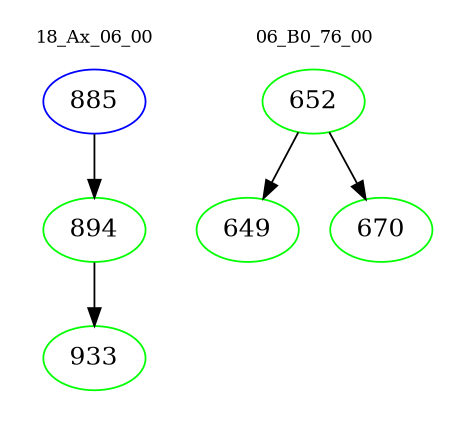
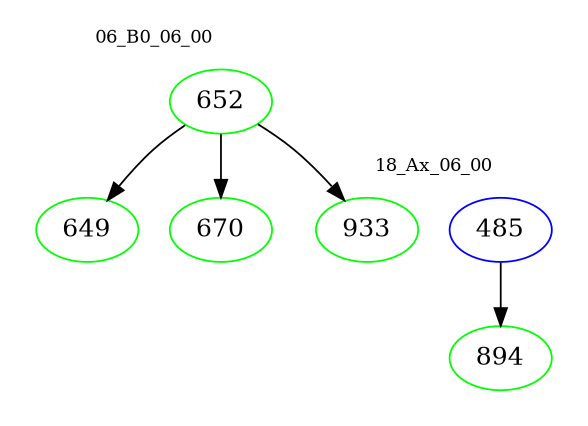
cluster "06_B0_76_00": label "06_B0_76_00" -> "06_B0_06_00"
node "885": label "885" -> "485"
edge "894" -> "933": now "652" -> "933"
